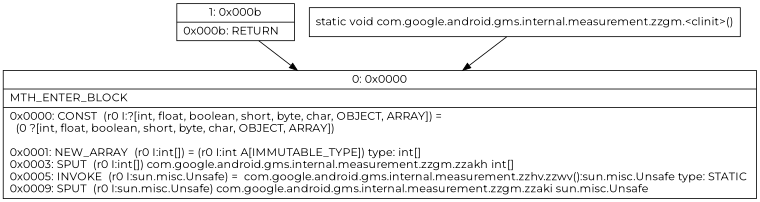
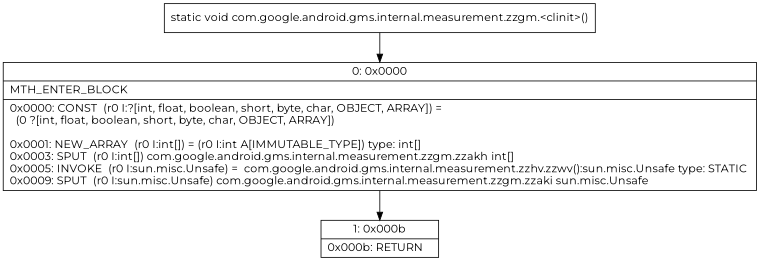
edge "1: 0x000b" -> "0: 0x0000": reversed
